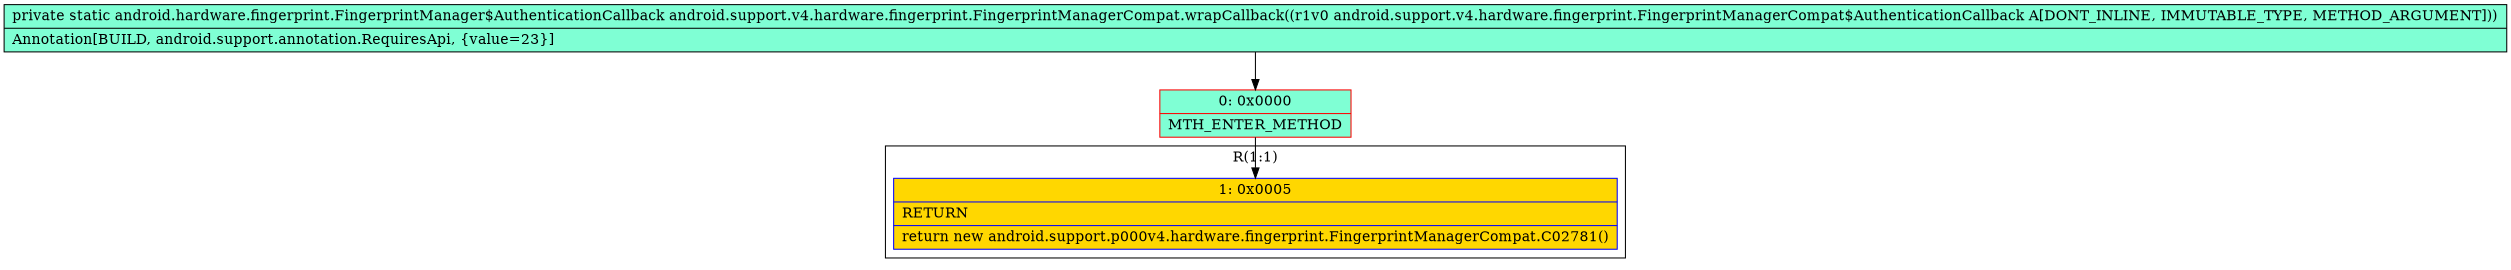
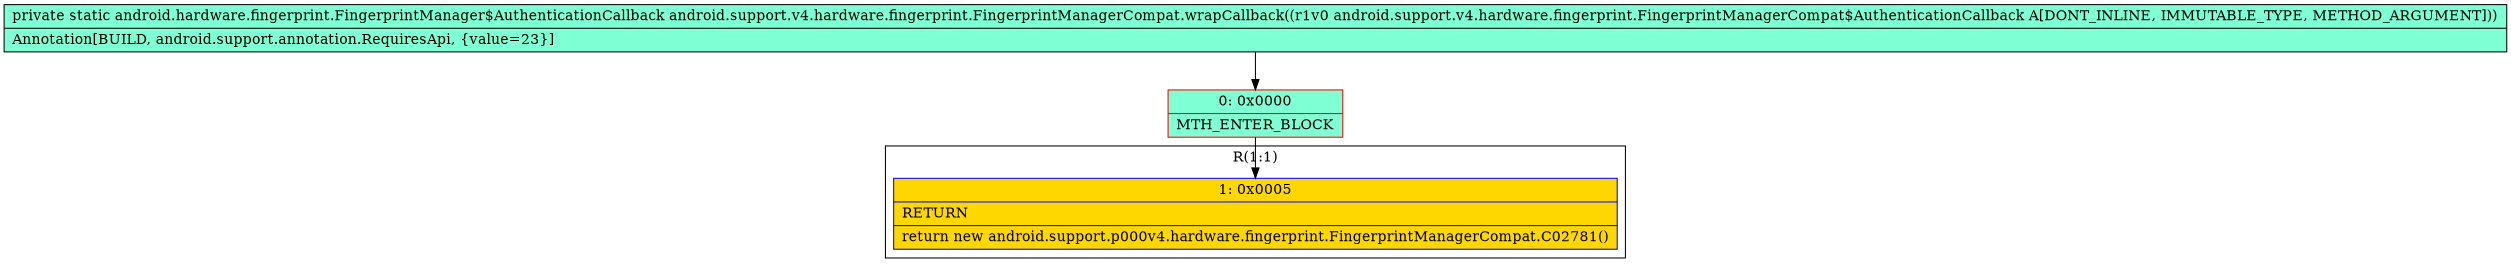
node "0: 0x0000": text "MTH_ENTER_METHOD" -> "MTH_ENTER_BLOCK"
